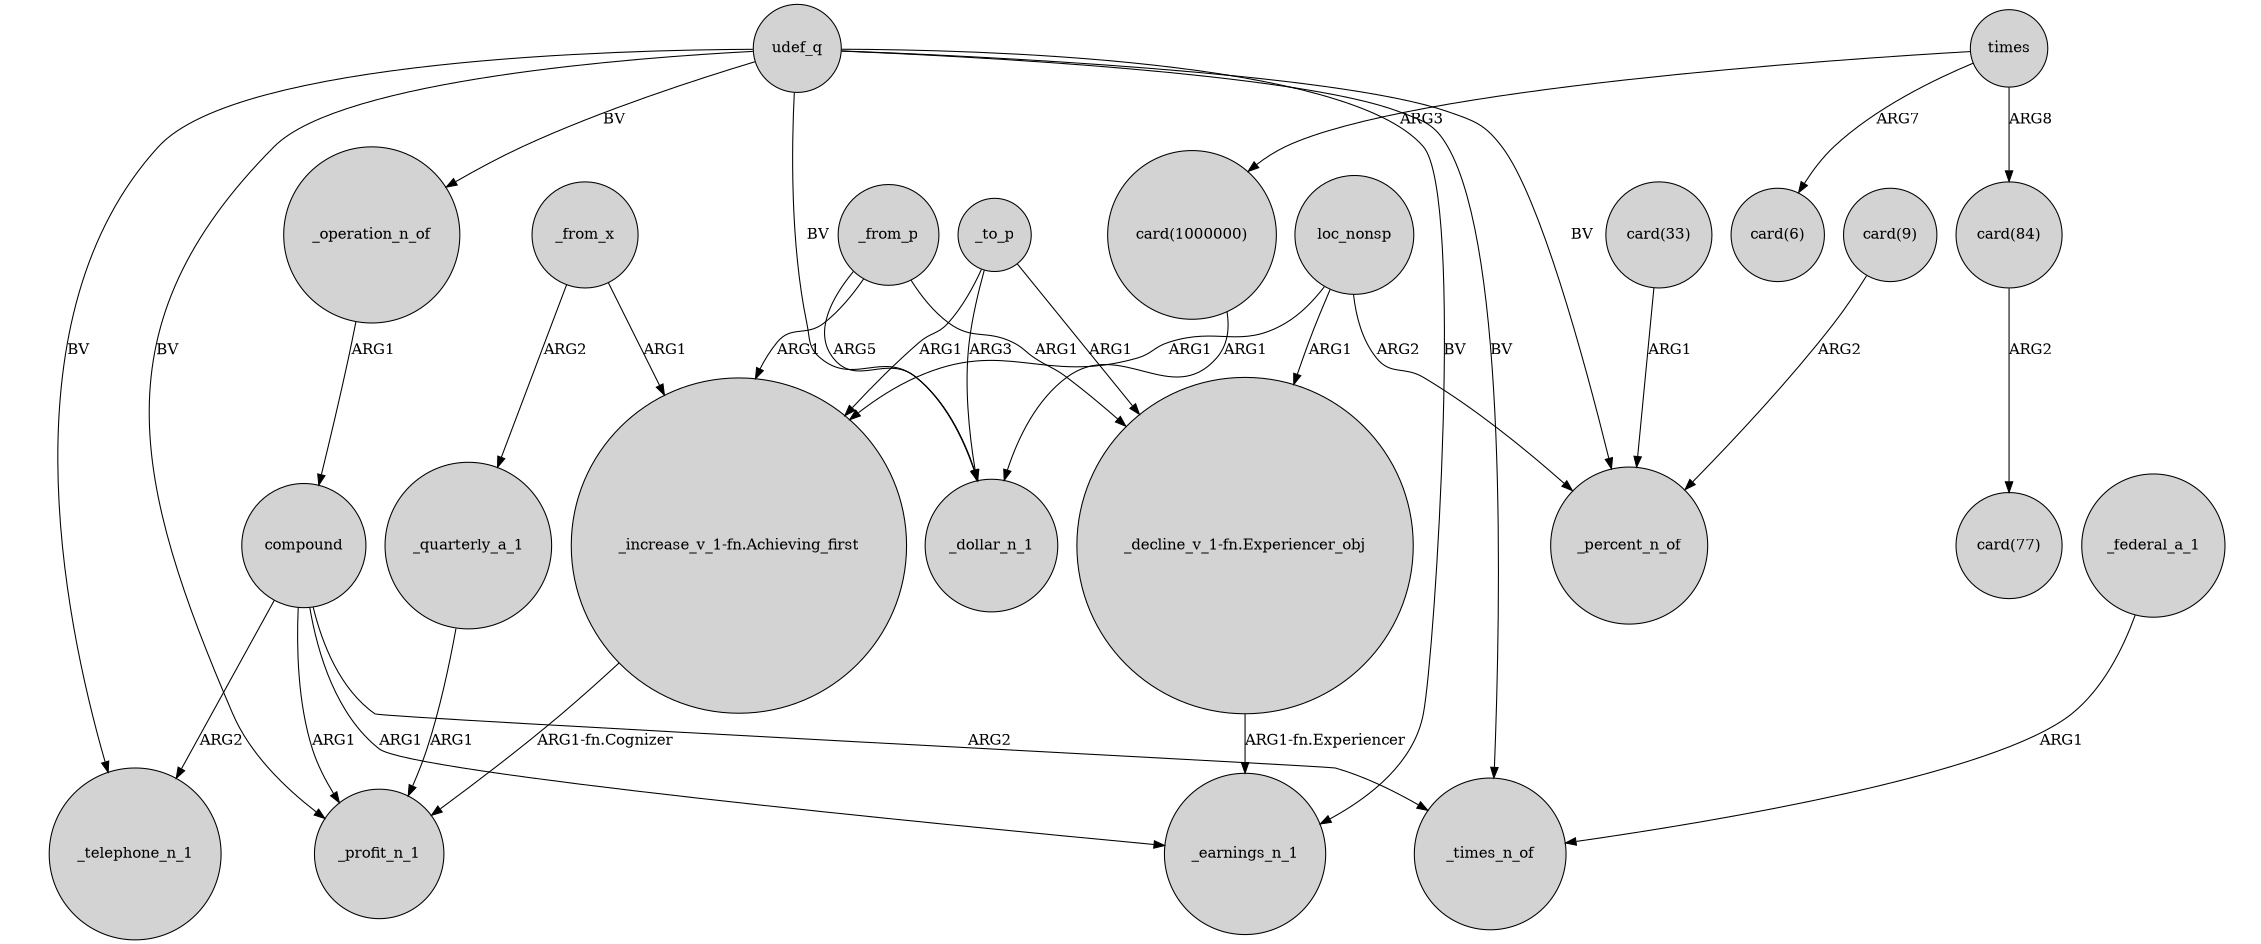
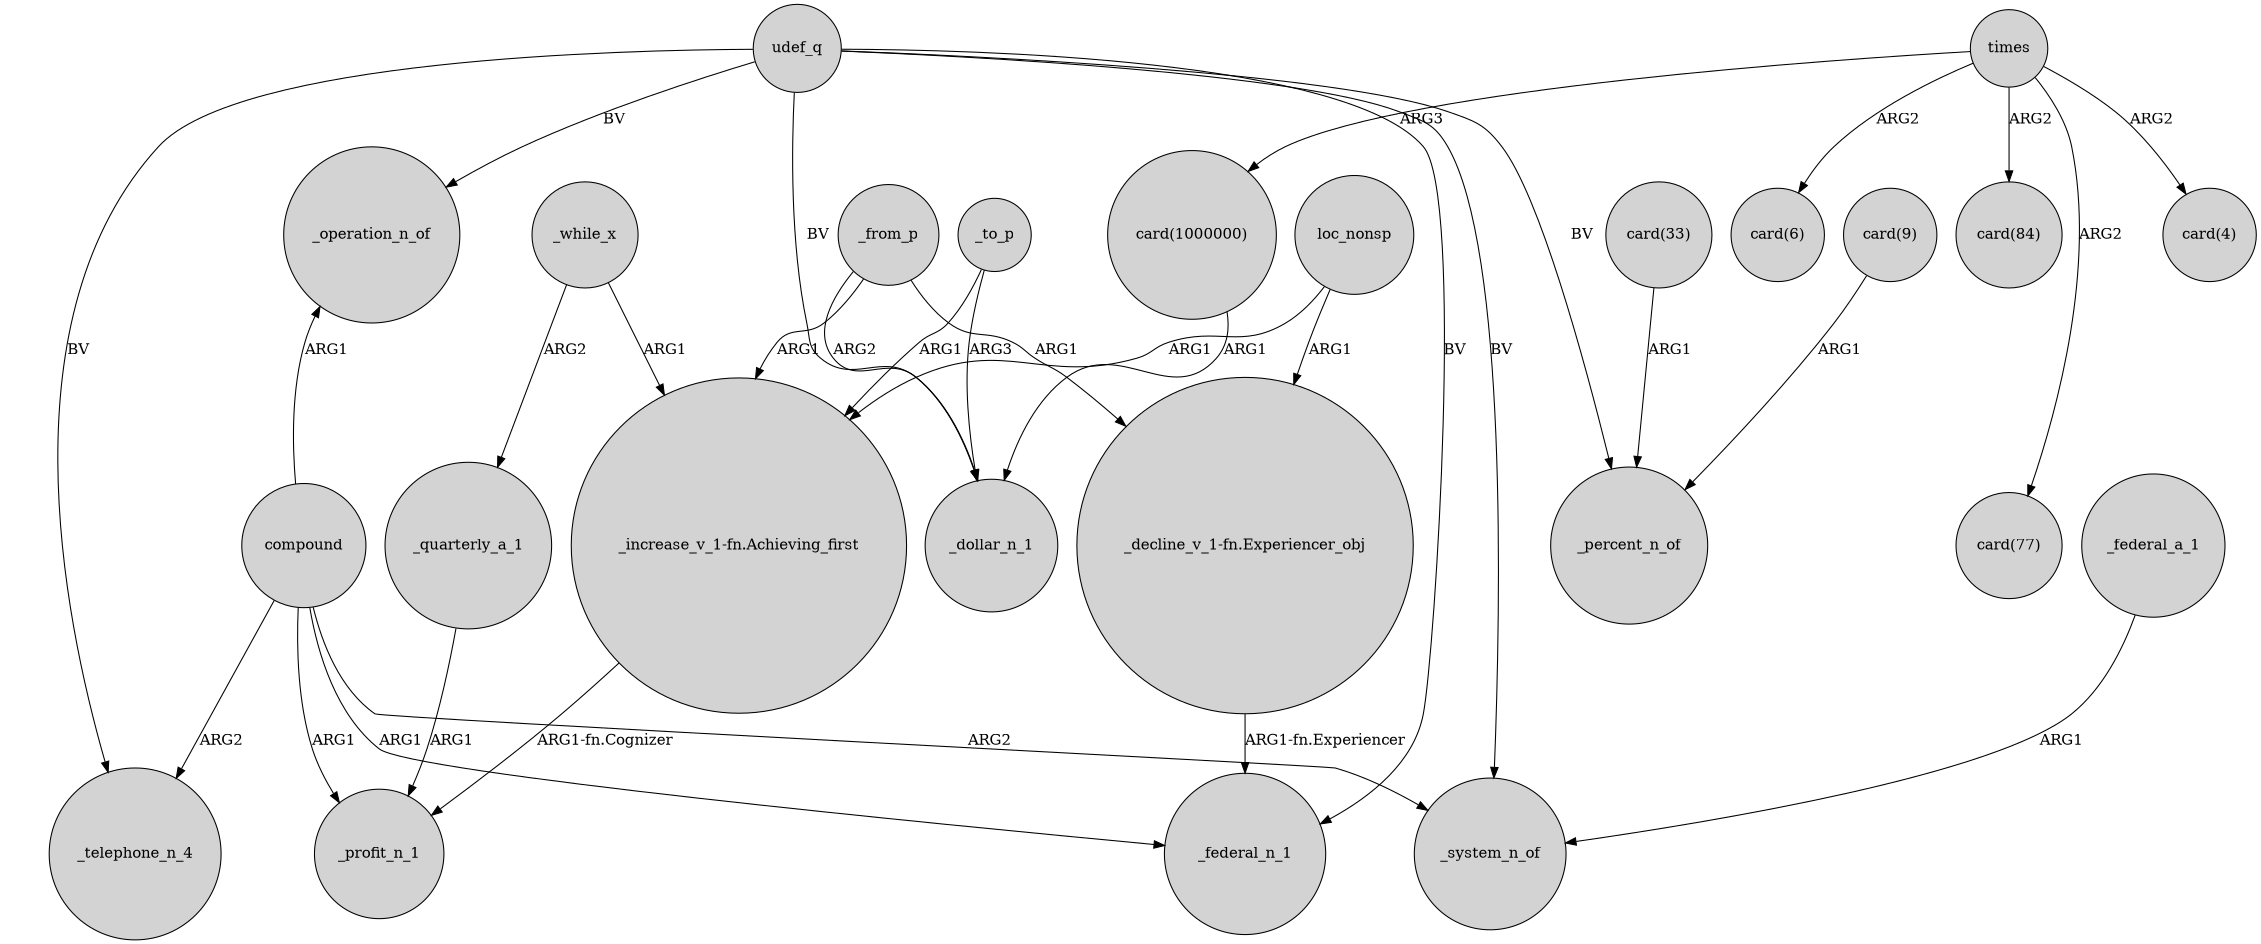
edge "times" -> "card(6)": label "ARG7" -> "ARG2"
edge "times" -> "card(84)": label "ARG8" -> "ARG2"
node "_from_x": label "_from_x" -> "_while_x"
node "card(4)": added
edge "udef_q" -> "_profit_n_1": removed, label "BV"
edge "_to_p" -> "_decline_v_1-fn.Experiencer_obj": removed, label "ARG1"
edge "_from_p" -> "_dollar_n_1": label "ARG5" -> "ARG2"
edge "card(9)" -> "_percent_n_of": label "ARG2" -> "ARG1"
edge "card(84)" -> "card(77)": now "times" -> "card(77)"
edge "loc_nonsp" -> "_percent_n_of": removed, label "ARG2"
edge "_operation_n_of" -> "compound": reversed
node "_telephone_n_1": label "_telephone_n_1" -> "_telephone_n_4"
node "_earnings_n_1": label "_earnings_n_1" -> "_federal_n_1"
node "_times_n_of": label "_times_n_of" -> "_system_n_of"
